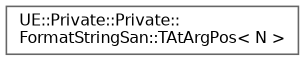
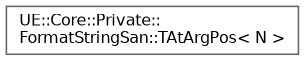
node "UE::Private::Private:: FormatStringSan::TAtArgPos< N >": label "UE::Private::Private:: FormatStringSan::TAtArgPos< N >" -> "UE::Core::Private:: FormatStringSan::TAtArgPos< N >"
